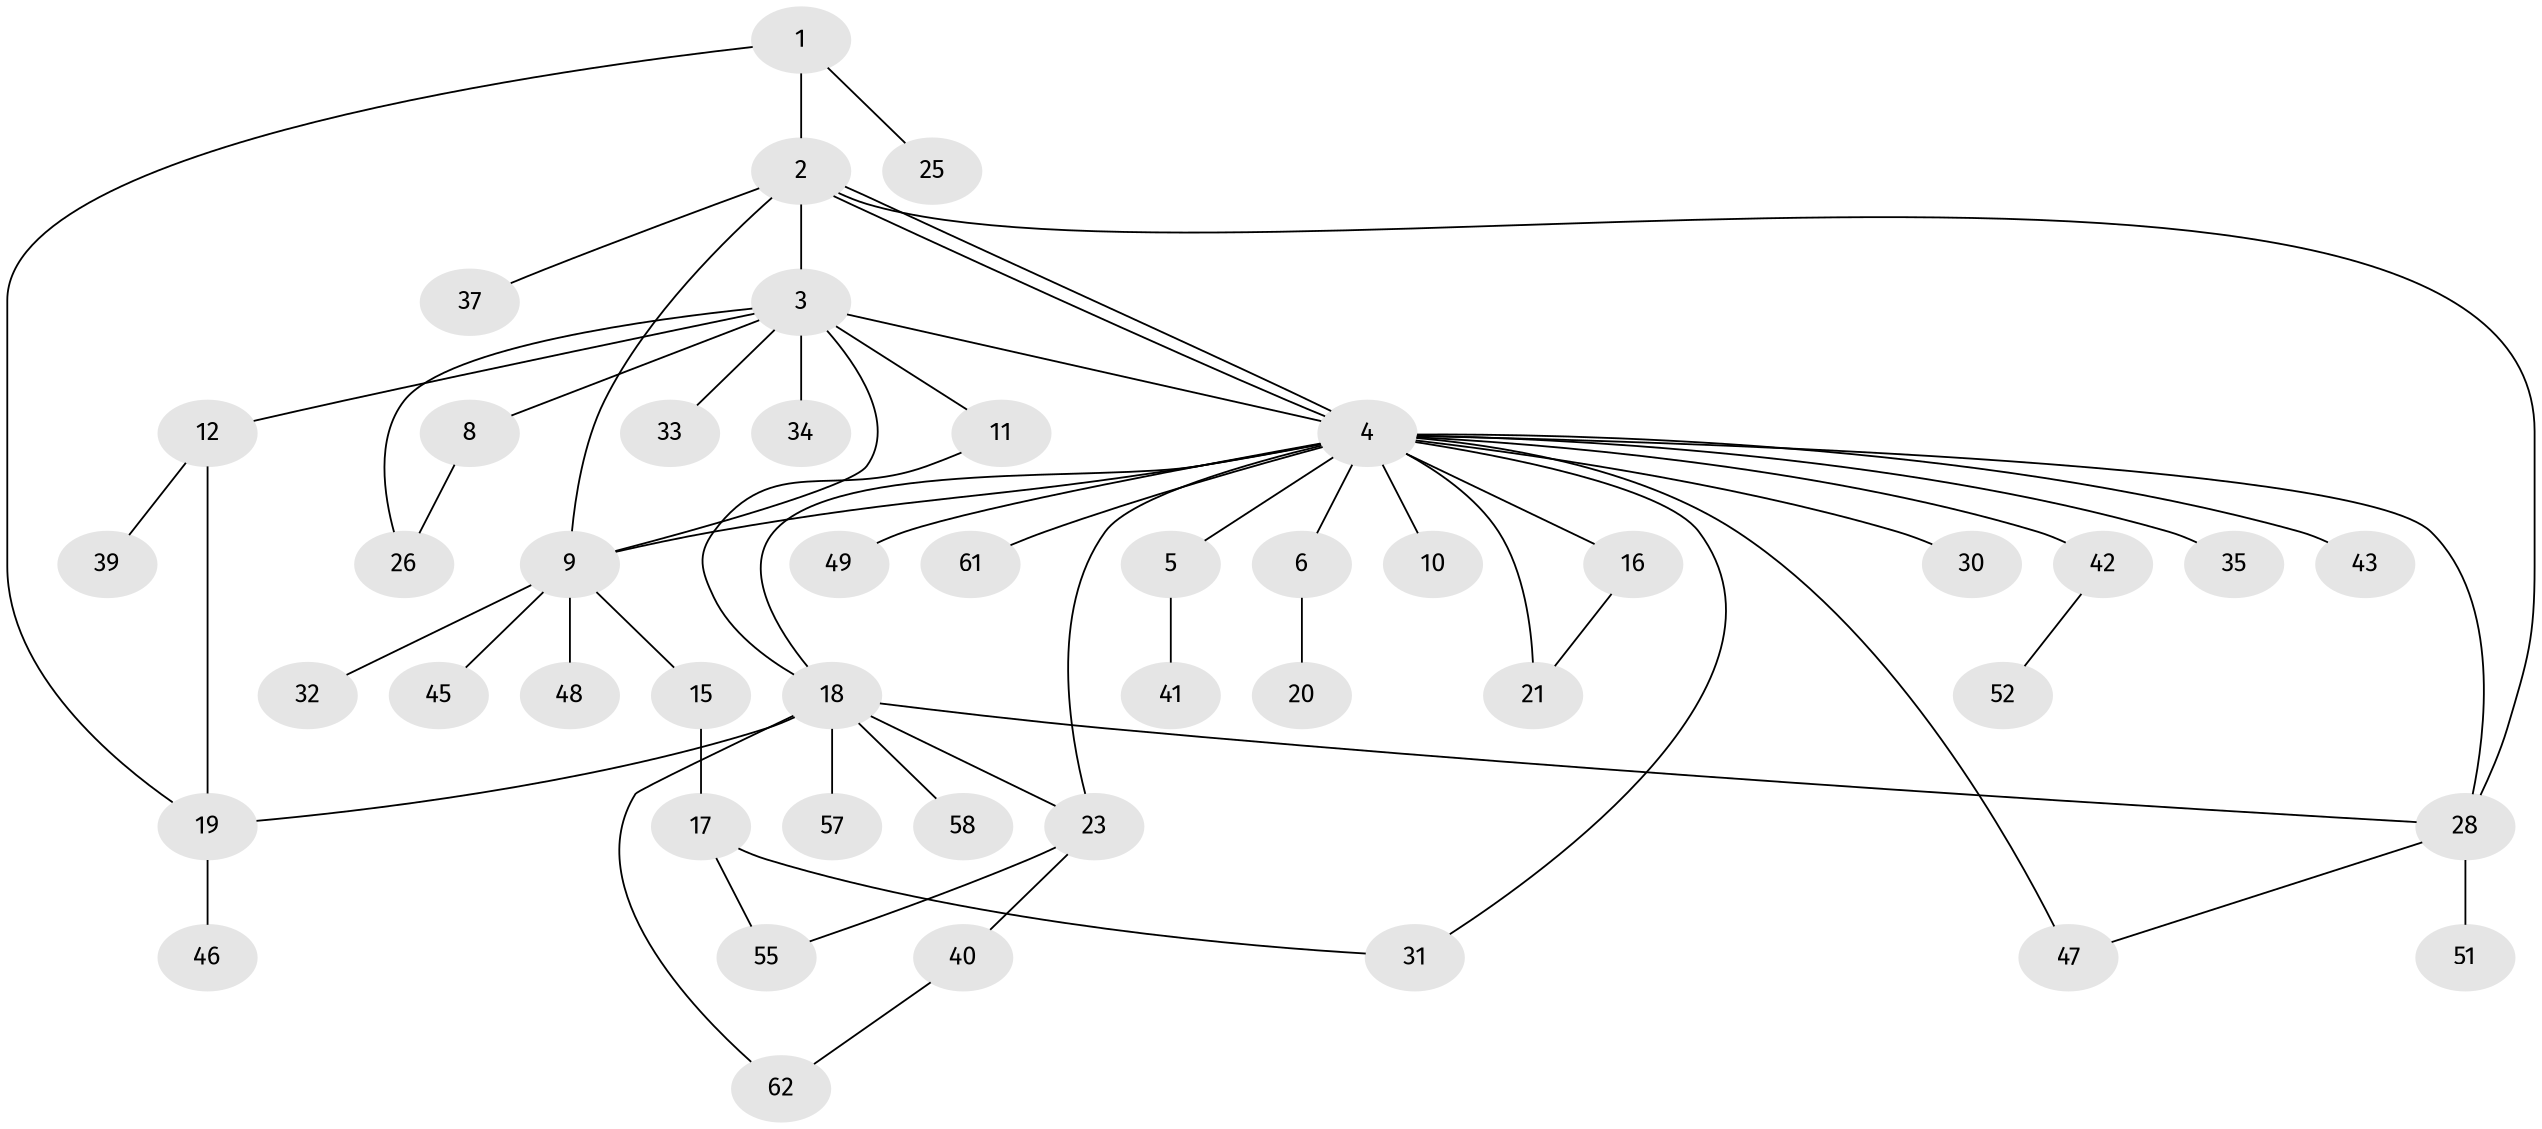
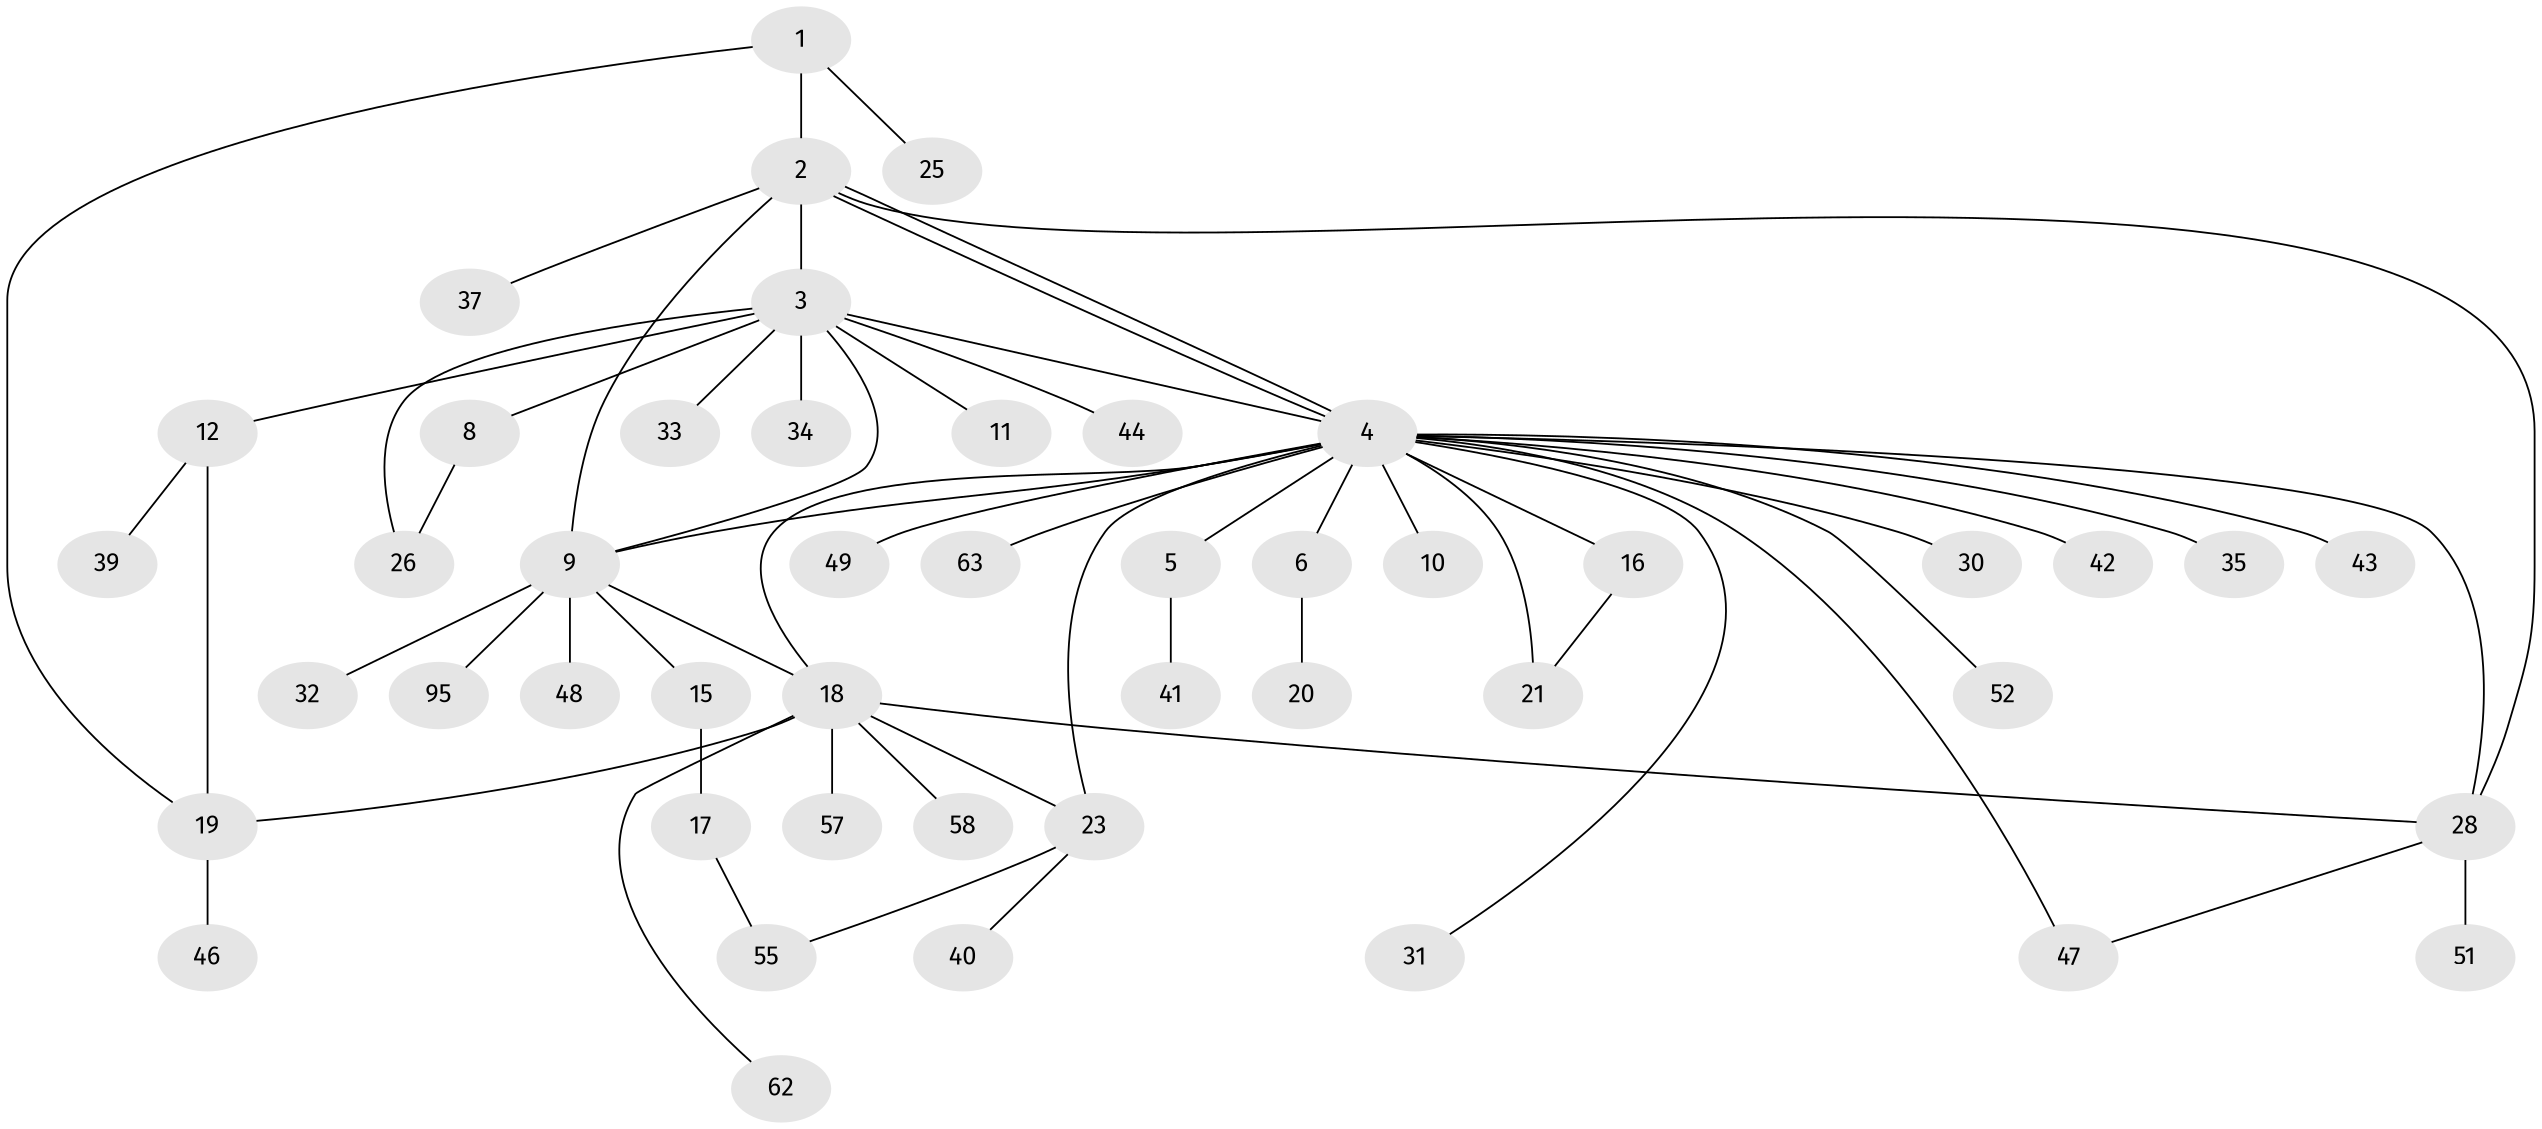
node "44": added
edge "11" -- "18": now "9" -- "18"
node "61": label "61" -> "63"
edge "42" -- "52": now "4" -- "52"
node "45": label "45" -> "95"
edge "17" -- "31": removed
edge "40" -- "62": removed
